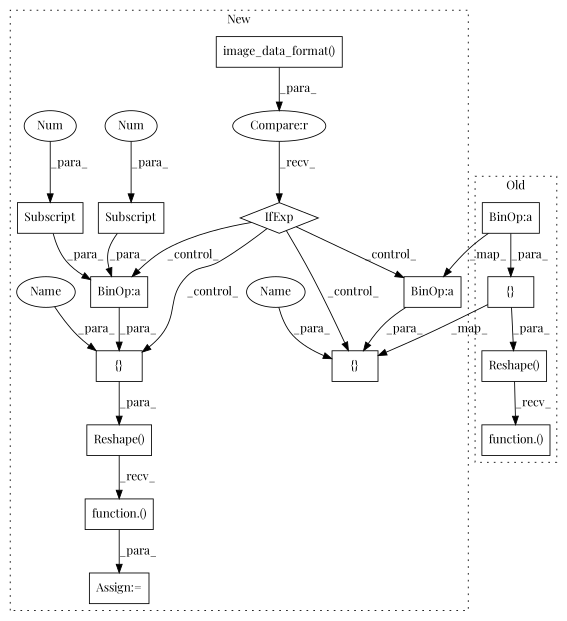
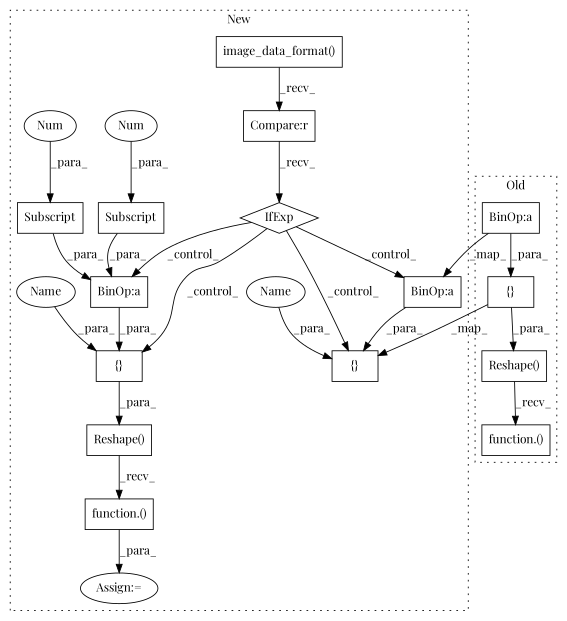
edge "image_data_format()" -> "Compare:r": label "_para_" -> "_recv_"
node "Compare:r": shape ellipse -> box
node "Assign:=": shape box -> ellipse
